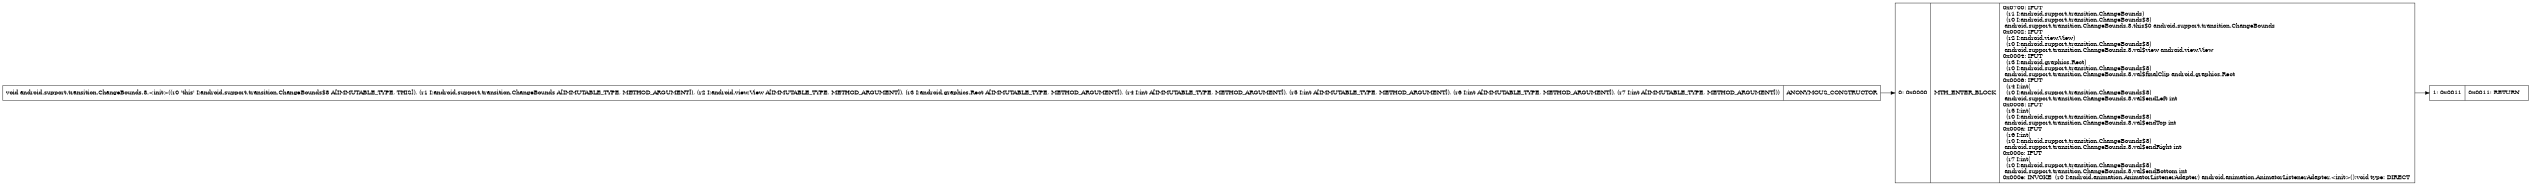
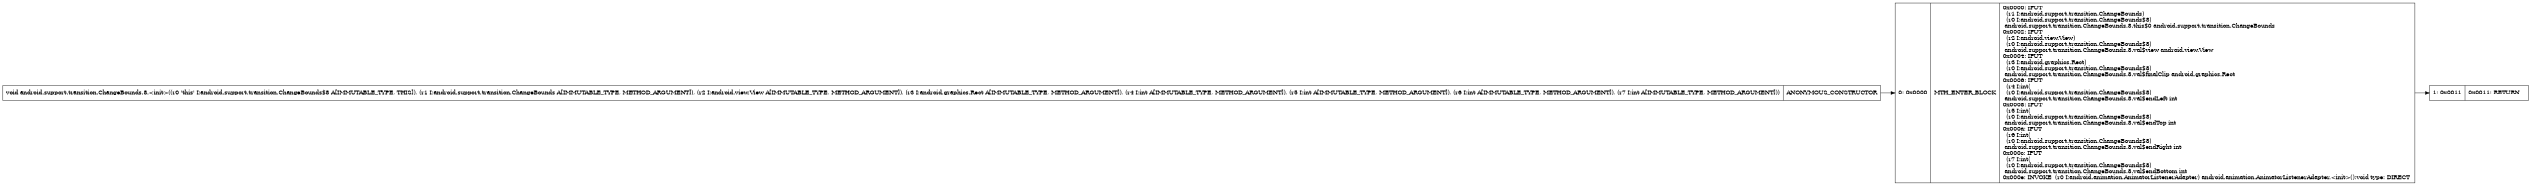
node "0: 0x0000": text "0x0700: IPUT" -> "0x0000: IPUT"
